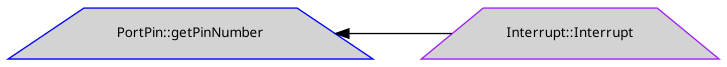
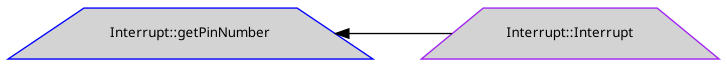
node "PortPin::getPinNumber": label "PortPin::getPinNumber" -> "Interrupt::getPinNumber"
